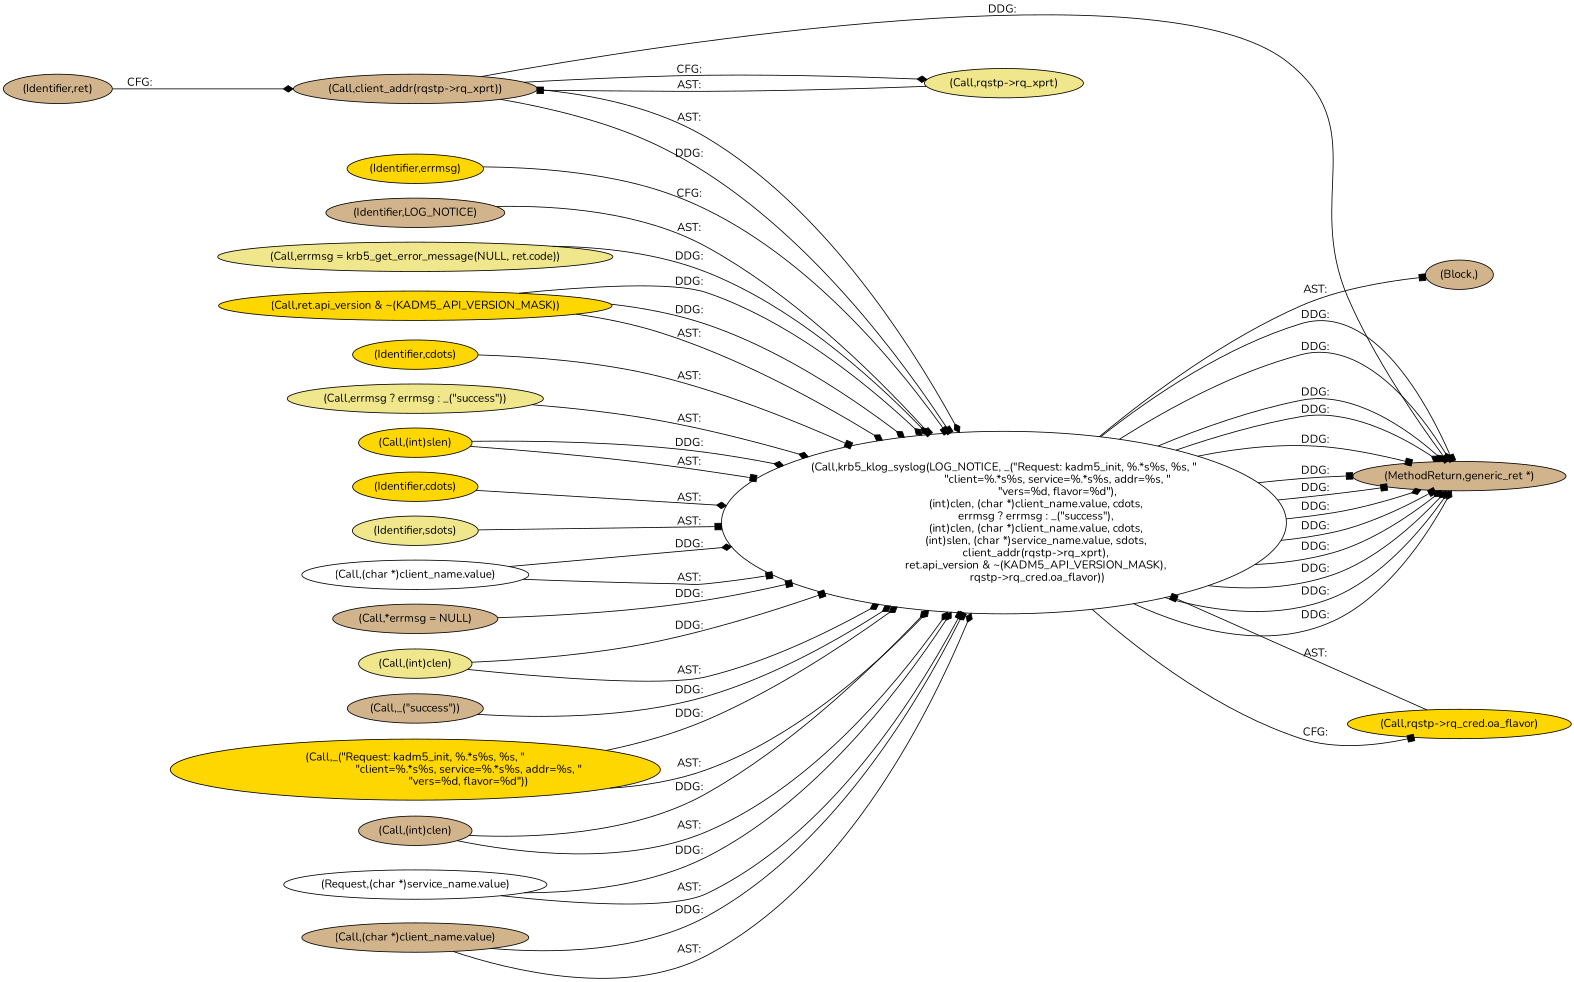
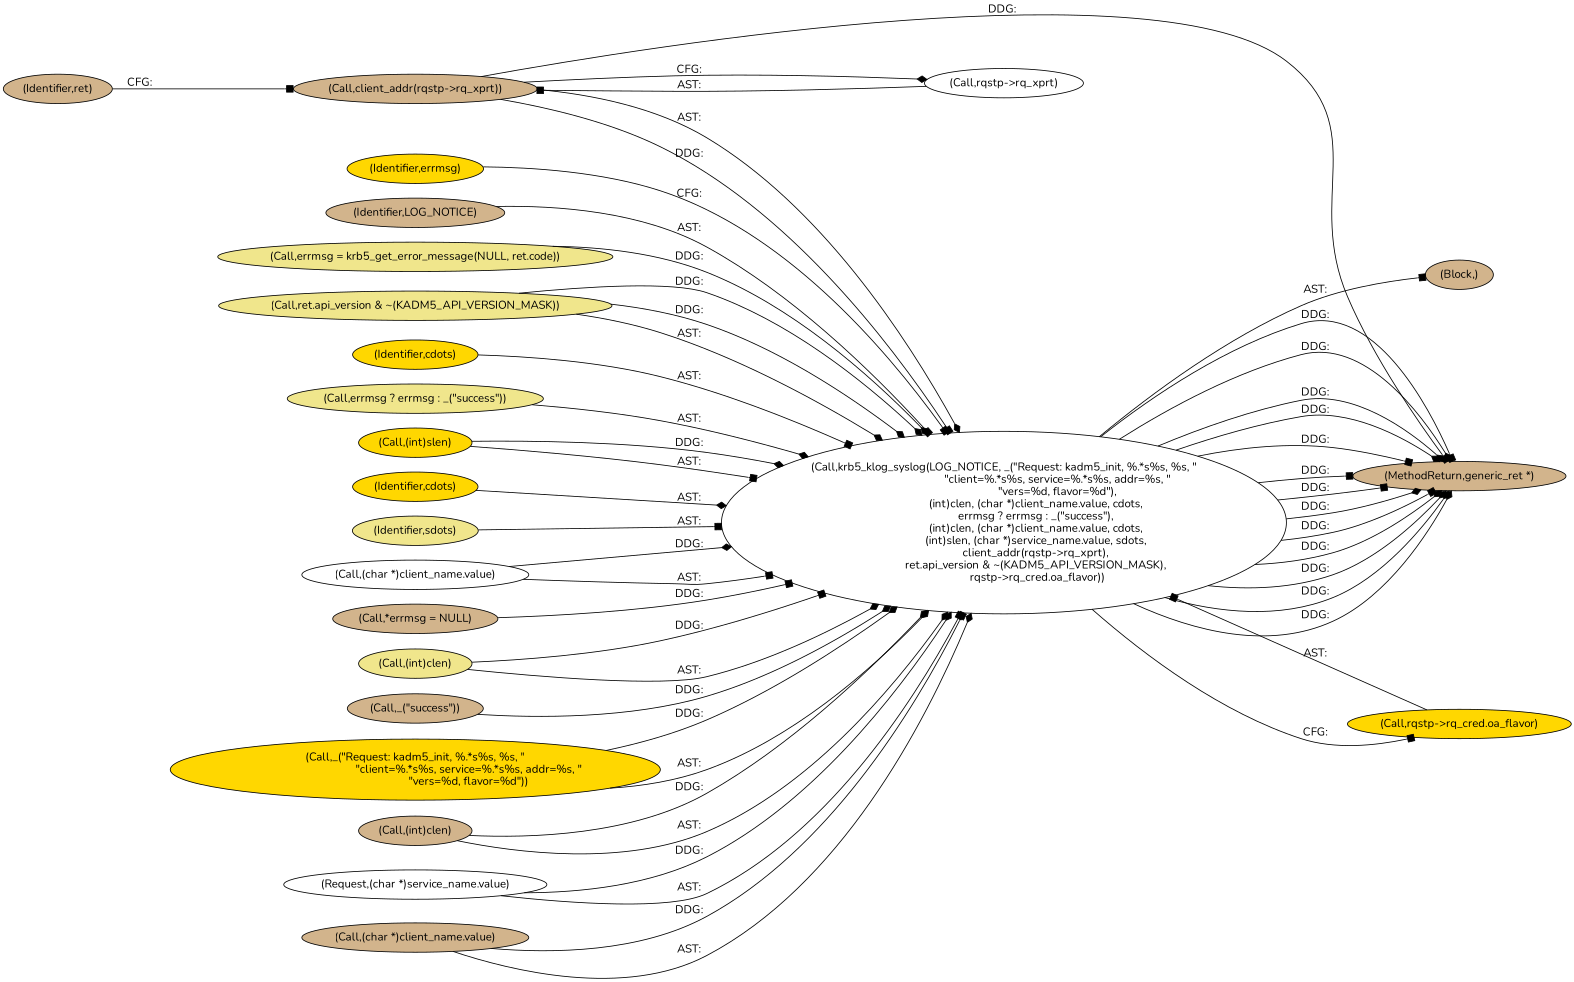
node "(Call,rqstp->rq_xprt)": fillcolor khaki -> white
edge "(Identifier,ret)" -> "(Call,client_addr(rqstp->rq_xprt))": arrowhead diamond -> box
node "(Call,ret.api_version & ~(KADM5_API_VERSION_MASK))": fillcolor gold -> khaki
